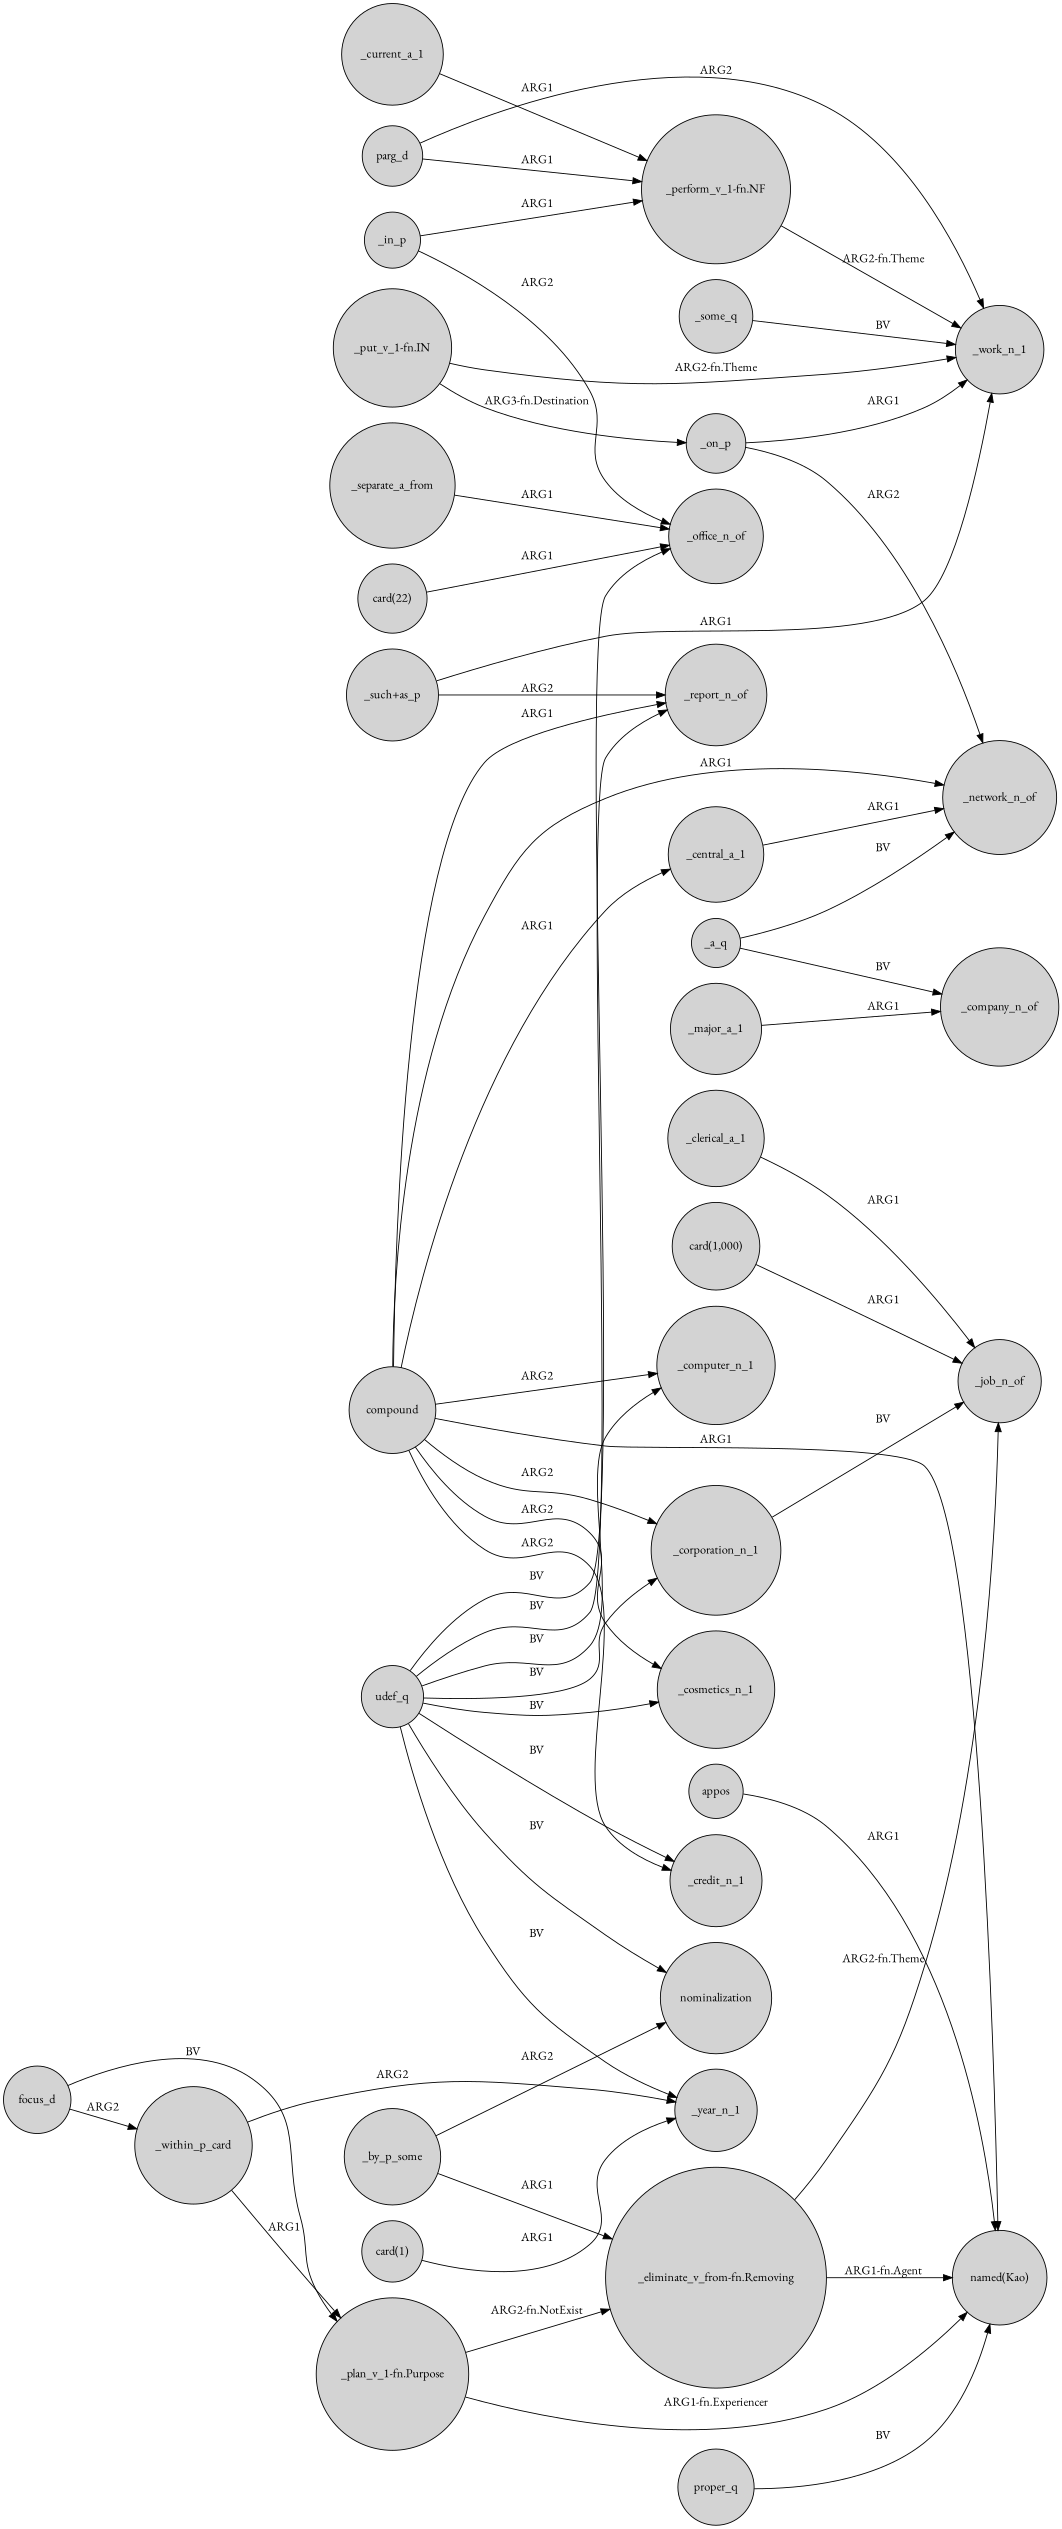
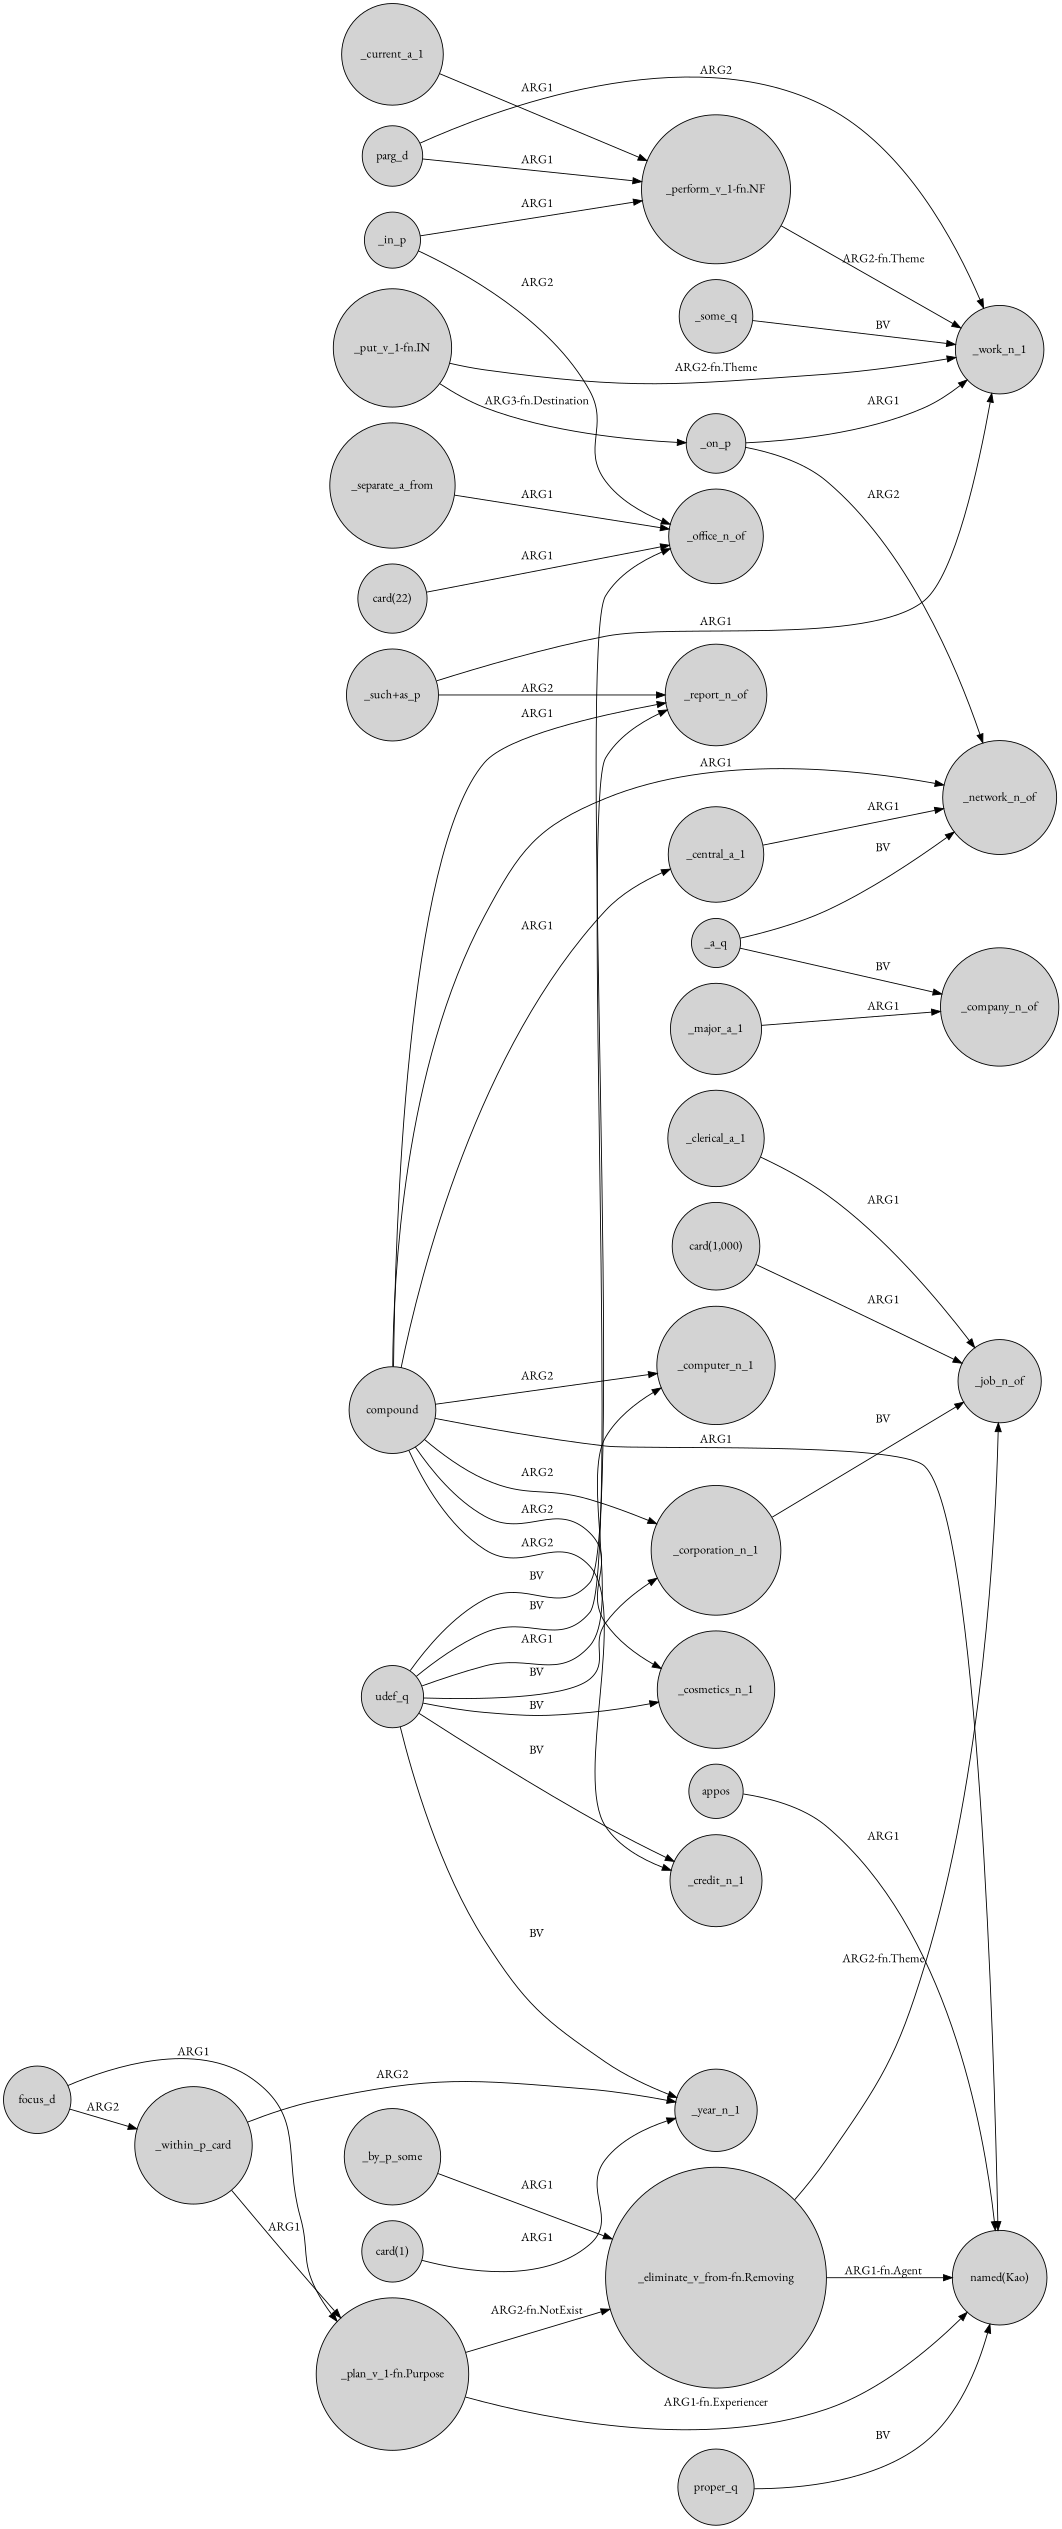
edge "udef_q" -> "_computer_n_1": label "BV" -> "ARG1"
node "nominalization": removed
edge "focus_d" -> "_plan_v_1-fn.Purpose": label "BV" -> "ARG1"
